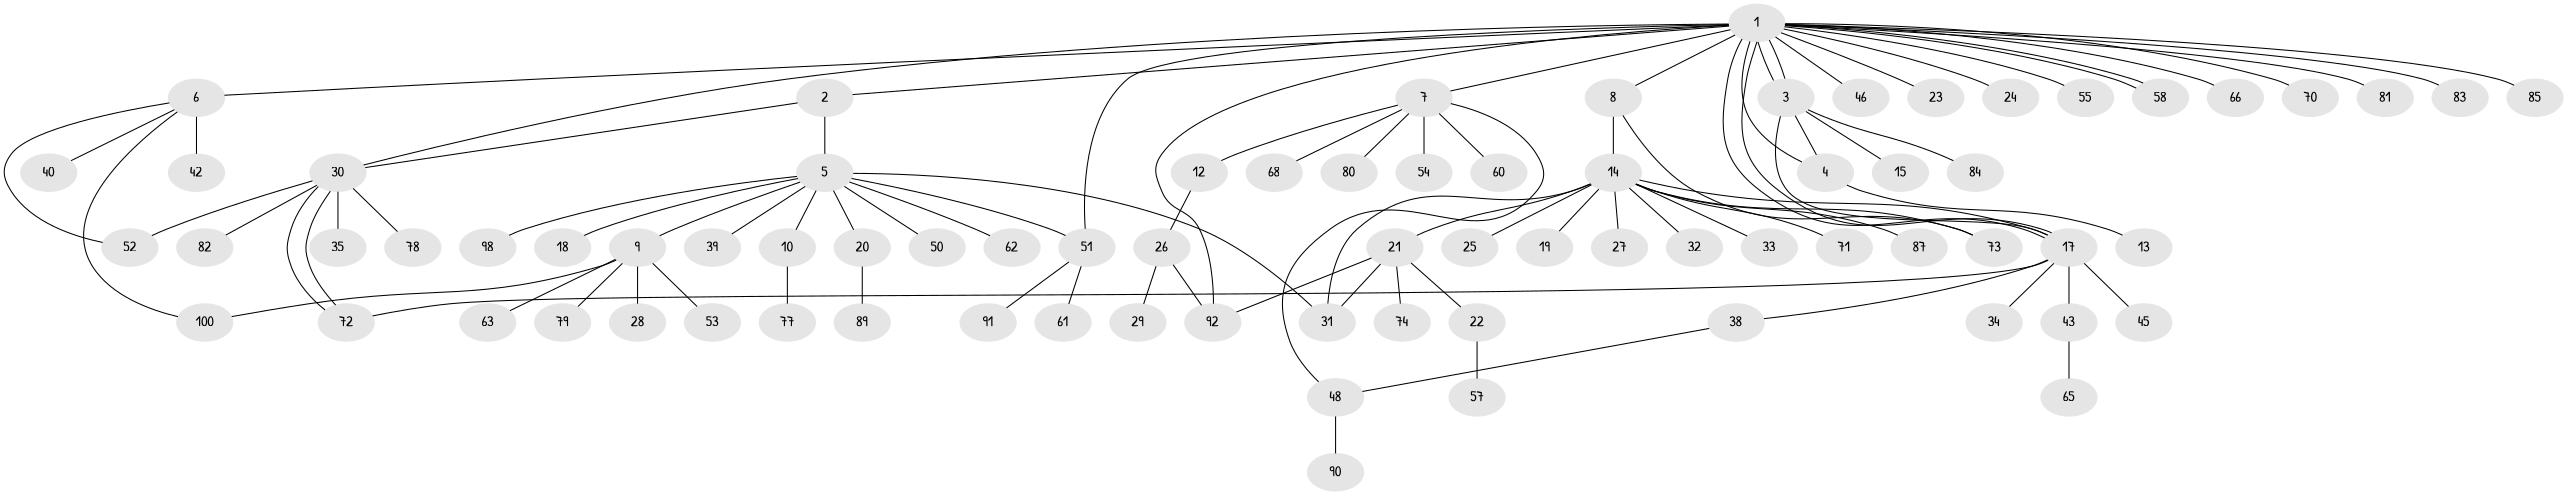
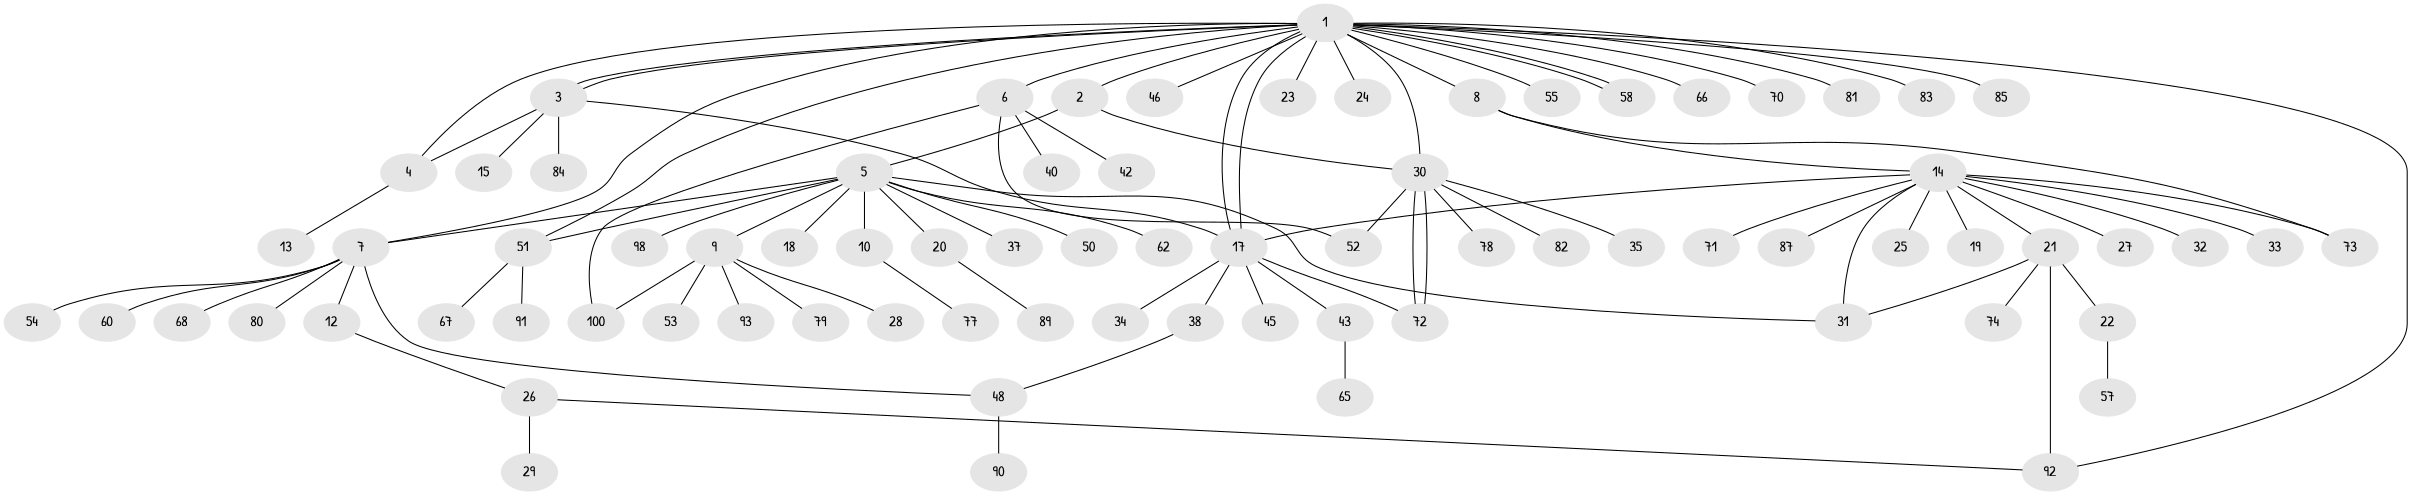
edge "5" -- "7": added
node "39": label "39" -> "37"
node "63": label "63" -> "93"
node "61": label "61" -> "67"
